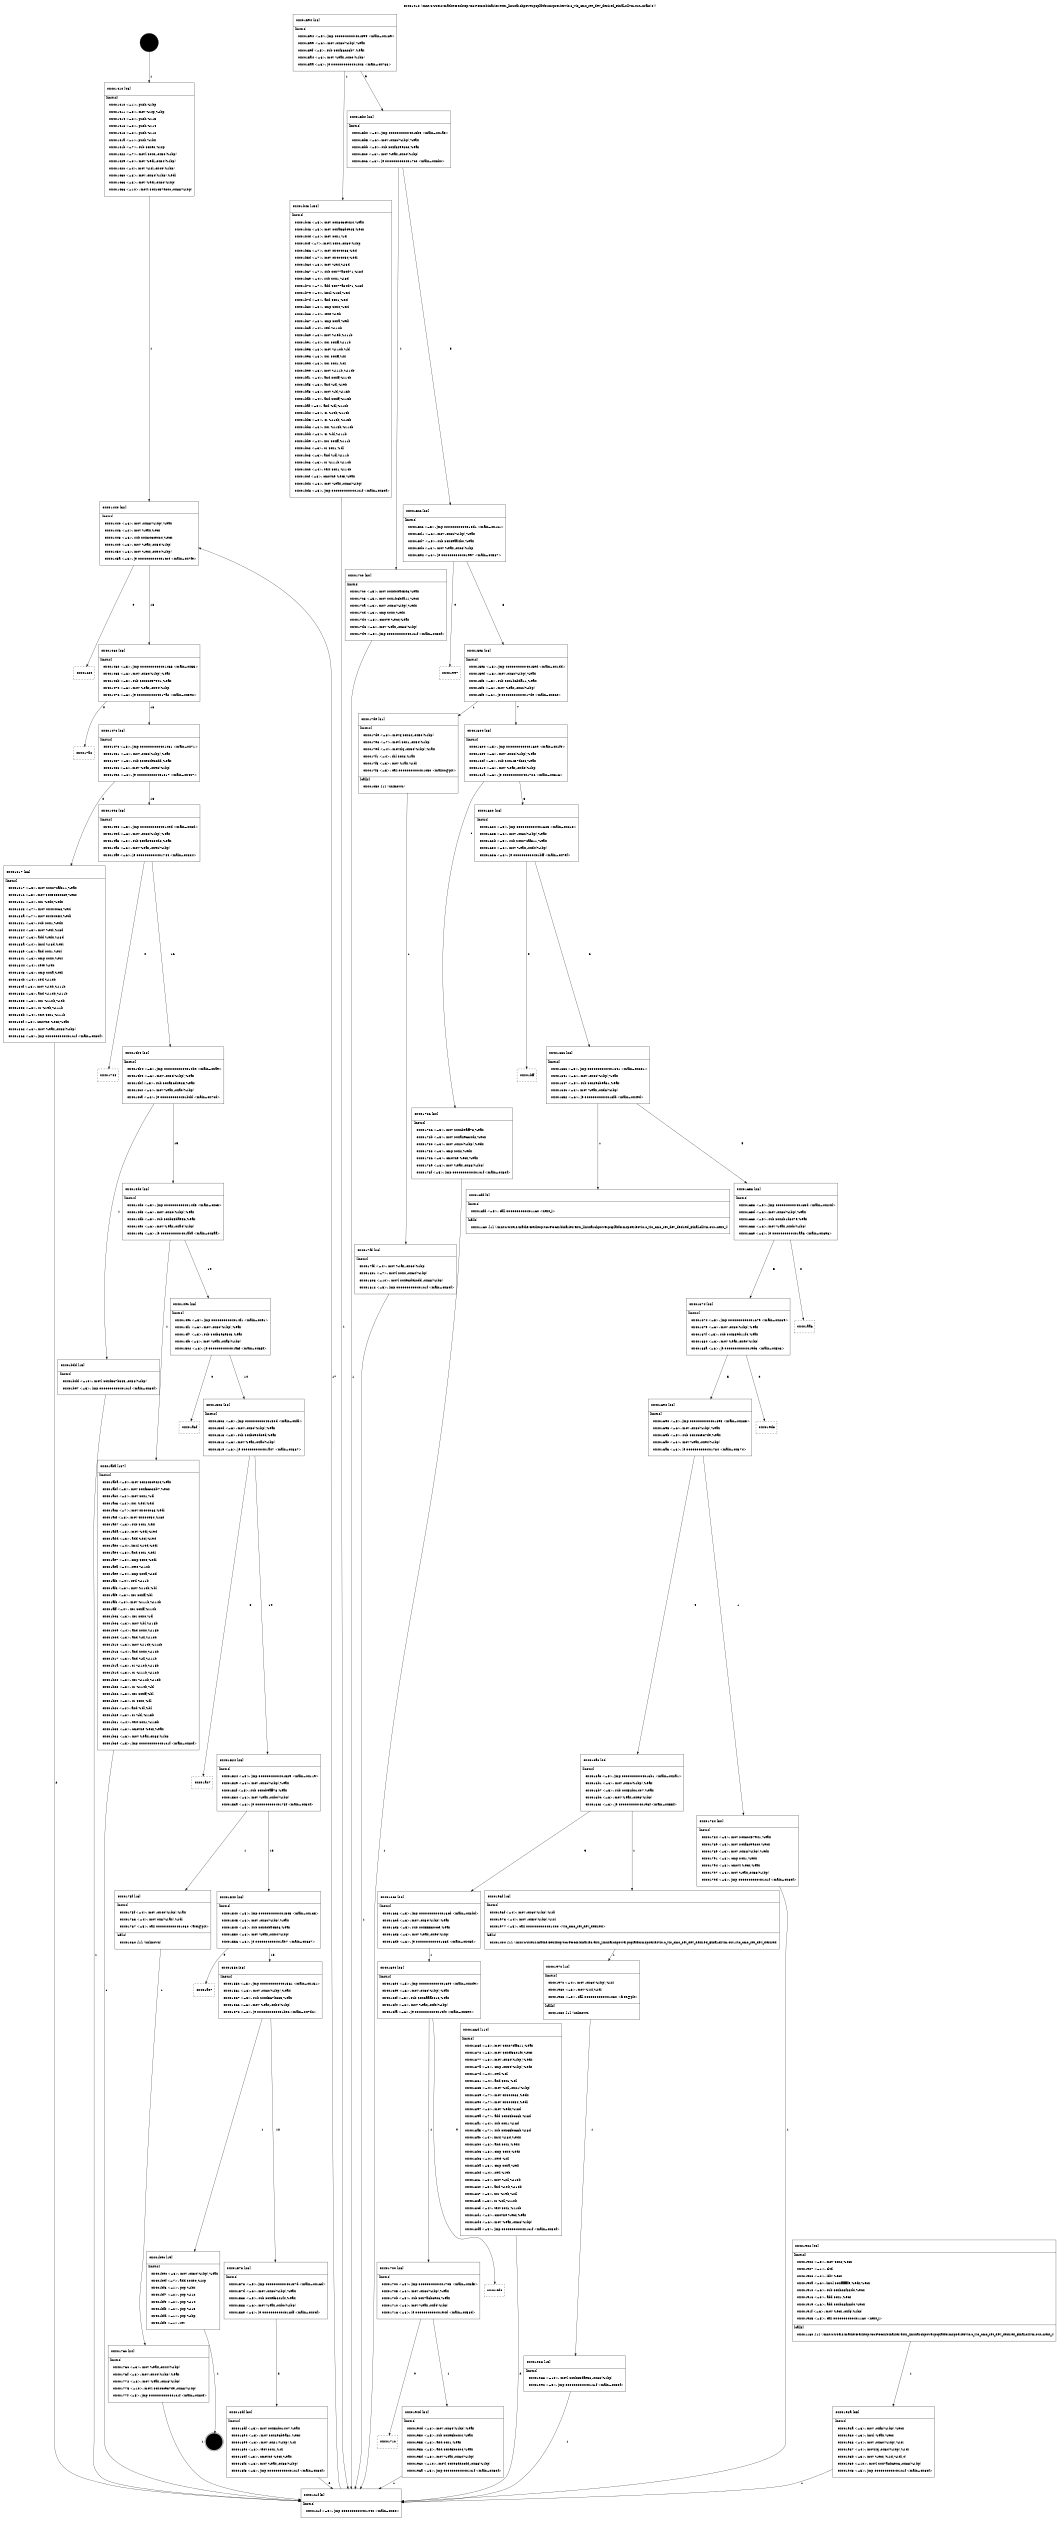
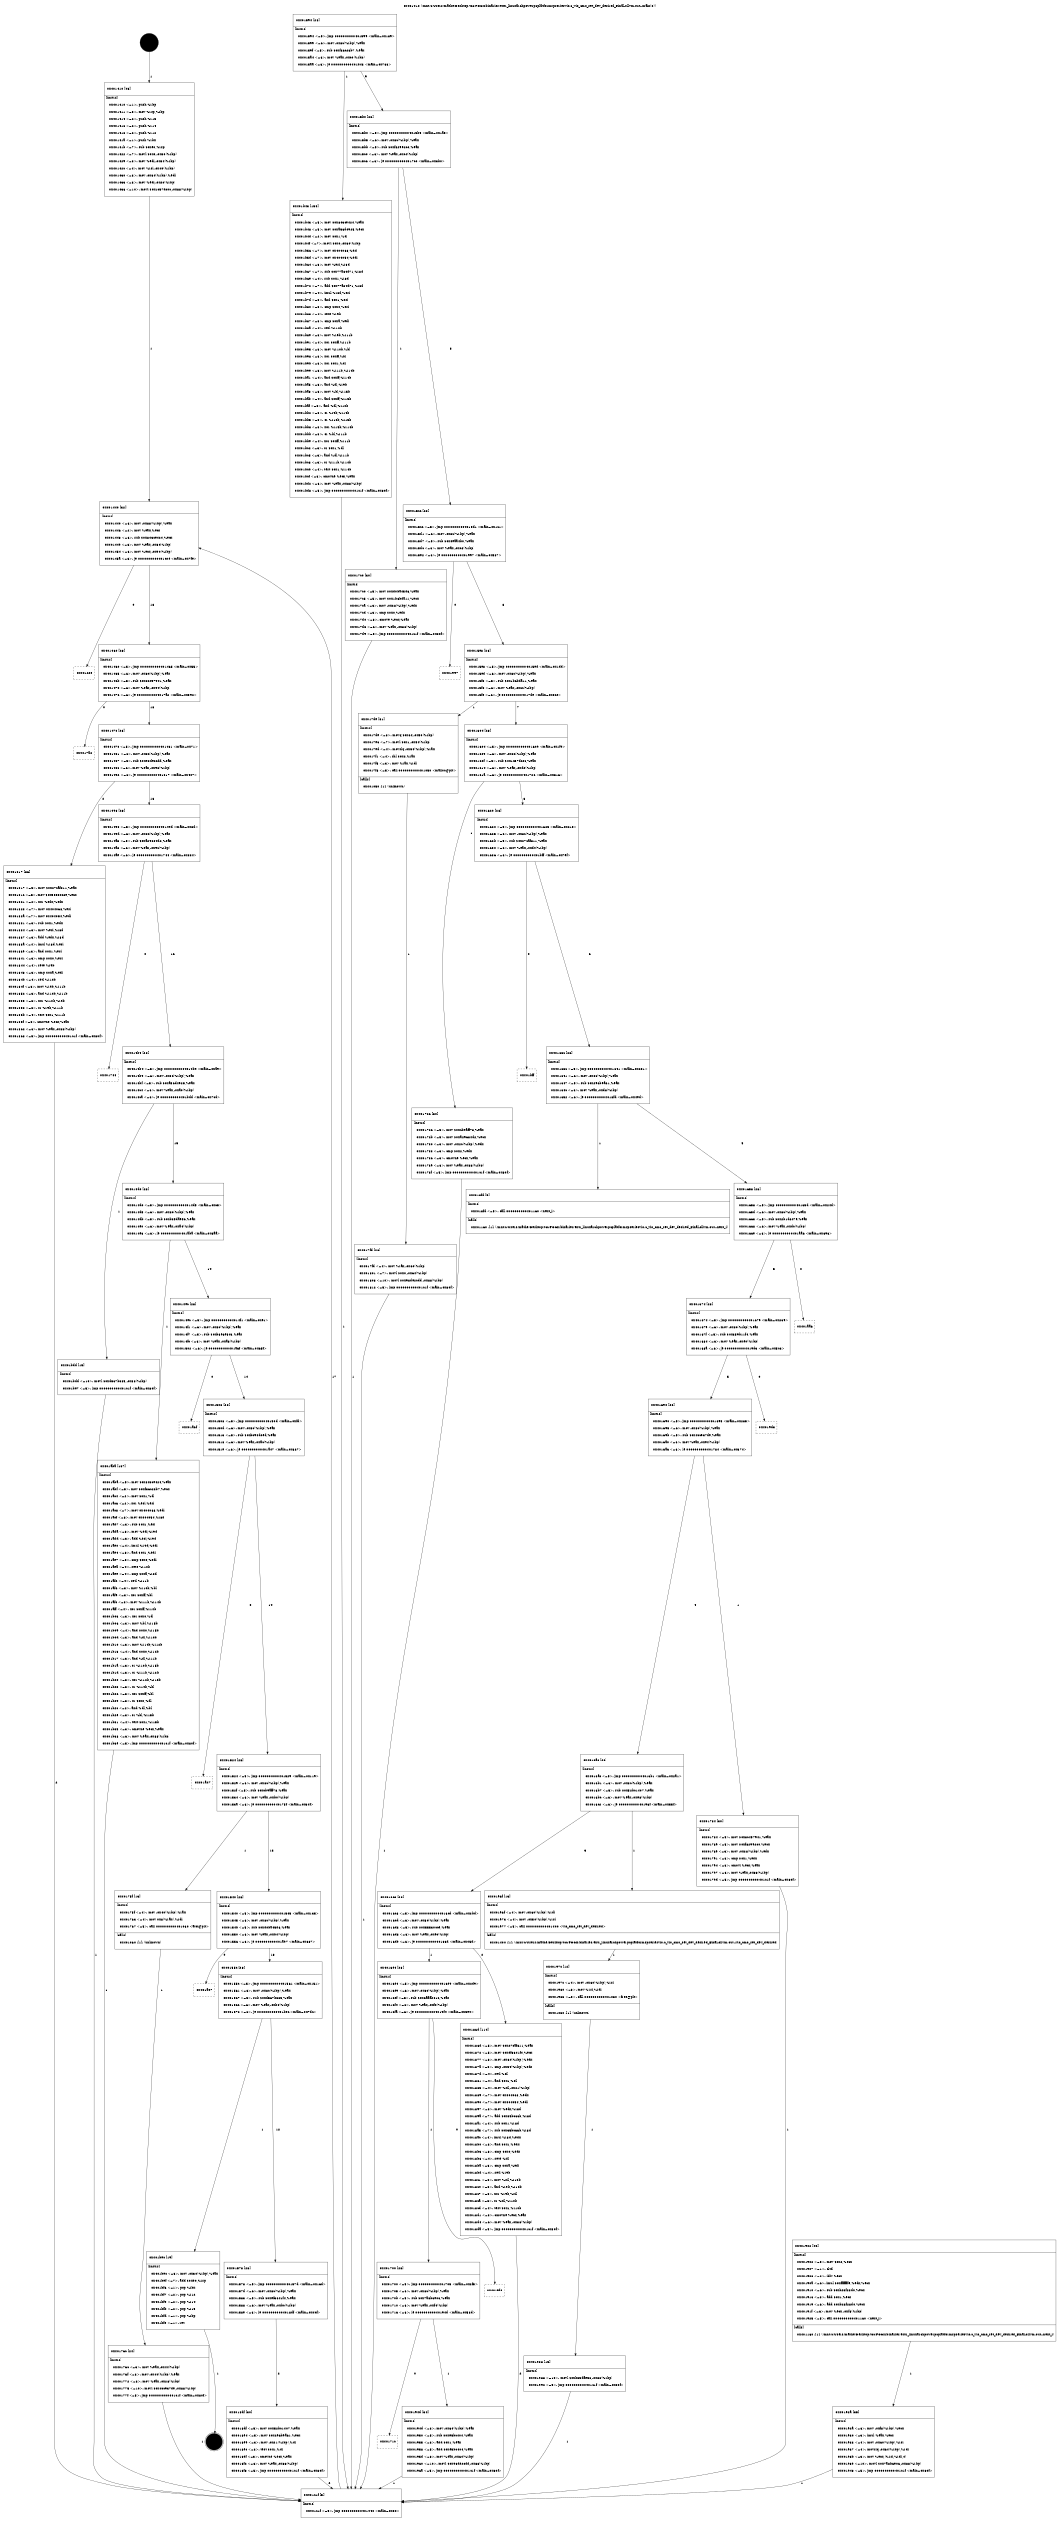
edge "0x4016c8 [28]" -> "0x40186d [114]": added, label "2"
